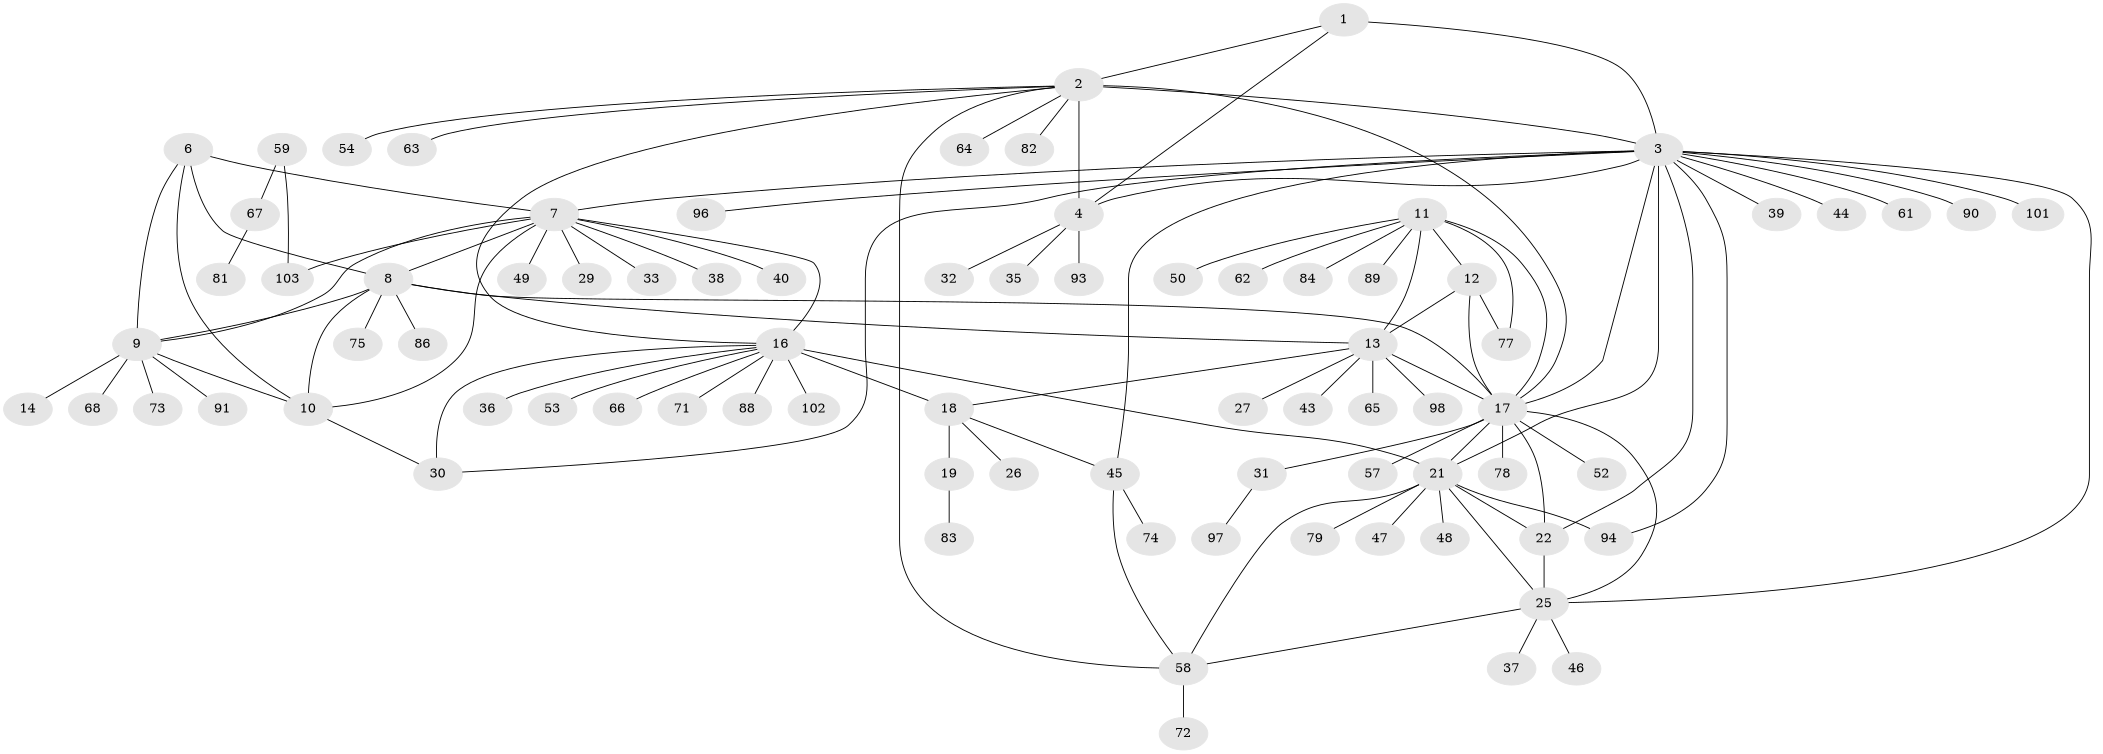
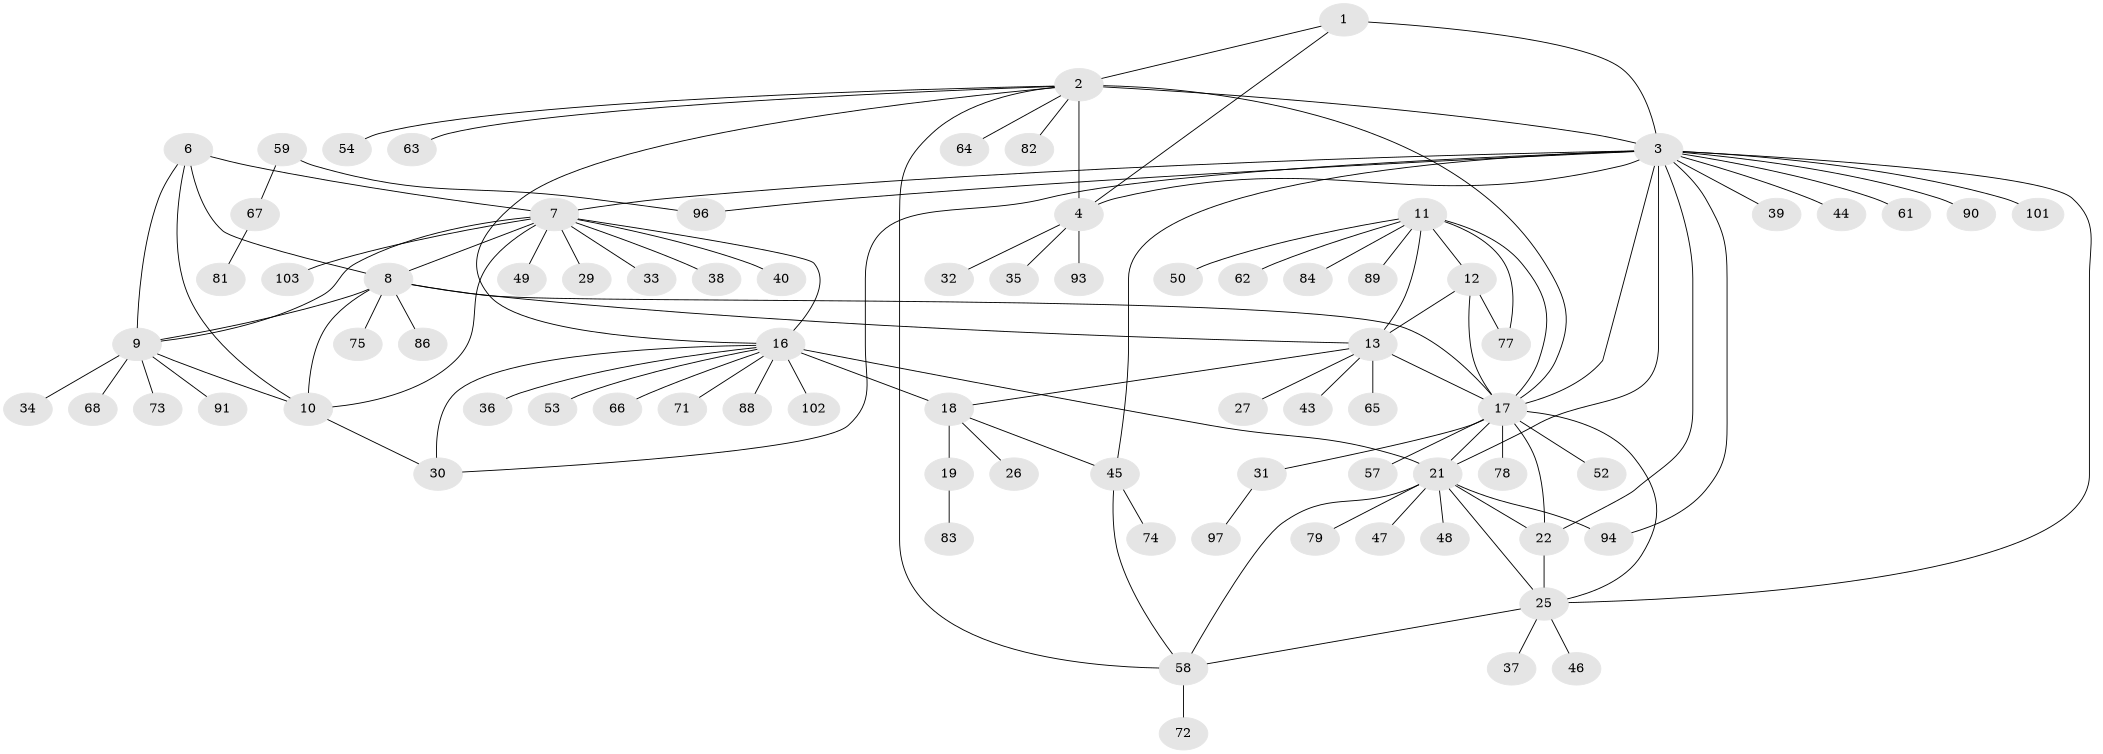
edge "59" -- "103": now "59" -- "96"
node "14": label "14" -> "34"
node "98": removed
